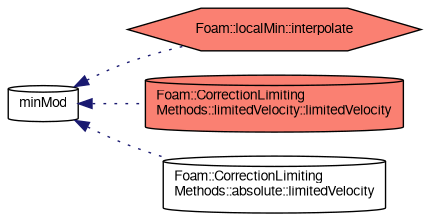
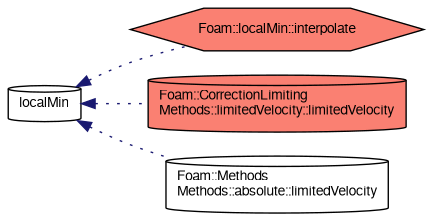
node "minMod": label "minMod" -> "localMin"
node "Foam::CorrectionLimiting Methods::absolute::limitedVelocity": label "Foam::CorrectionLimiting Methods::absolute::limitedVelocity" -> "Foam::Methods Methods::absolute::limitedVelocity"
